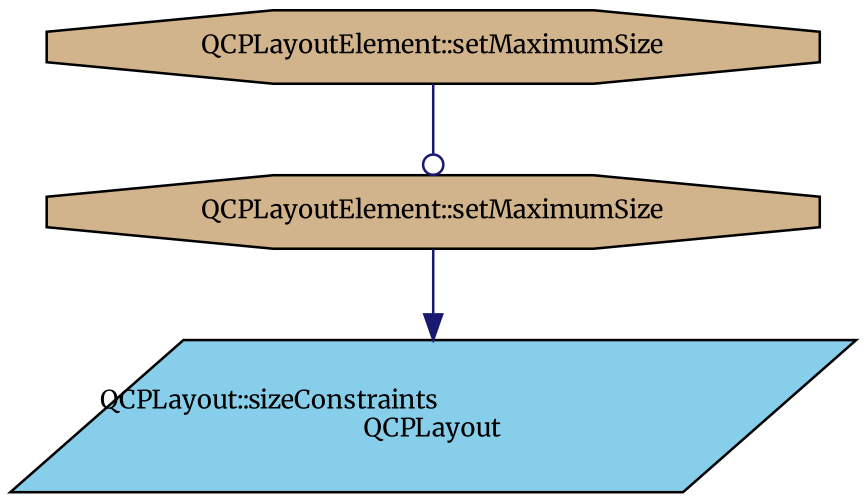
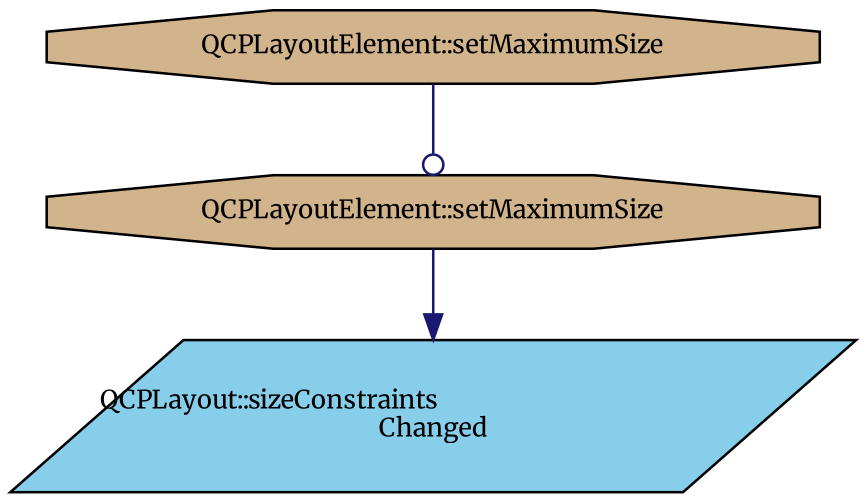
node "QCPLayout::sizeConstraints QCPLayout": label "QCPLayout::sizeConstraints QCPLayout" -> "QCPLayout::sizeConstraints Changed"
